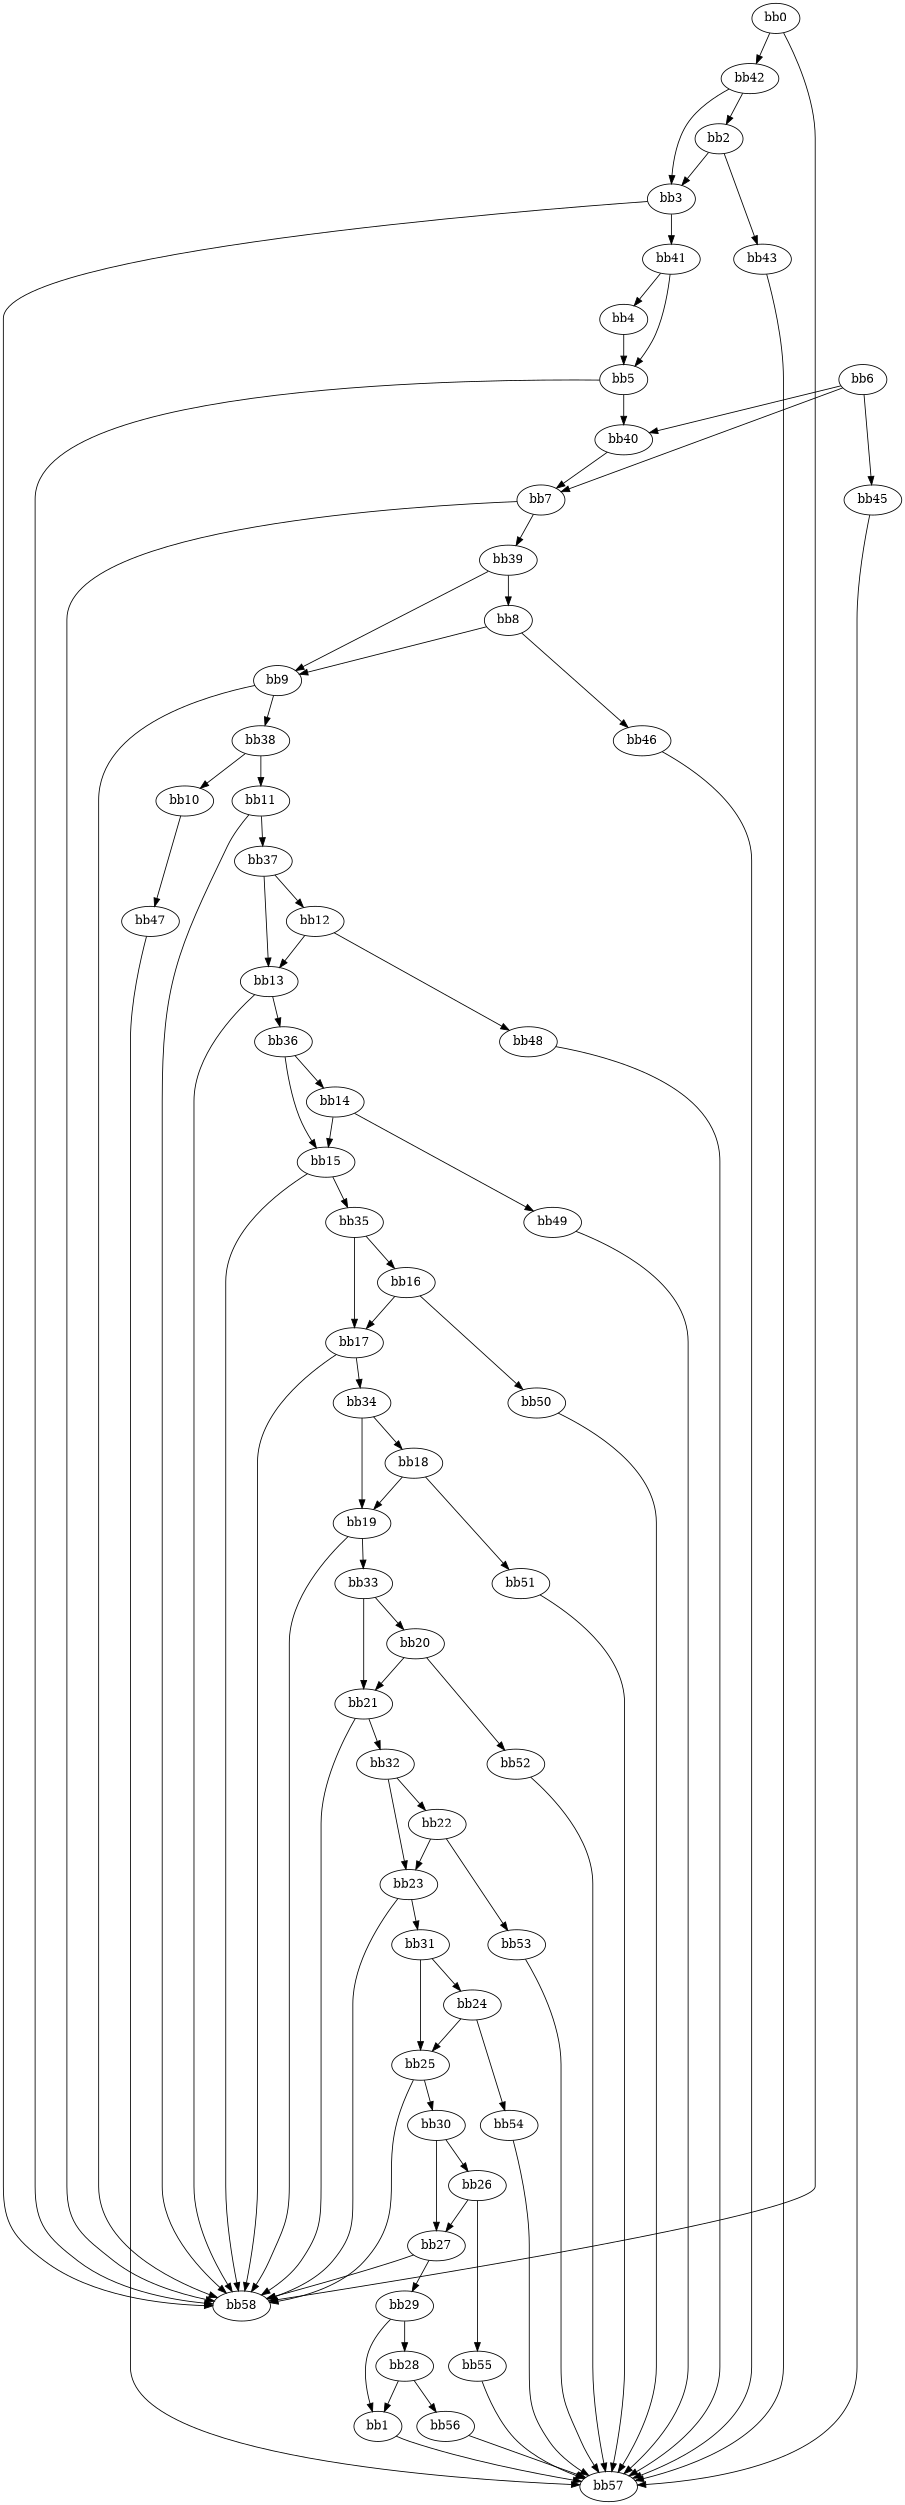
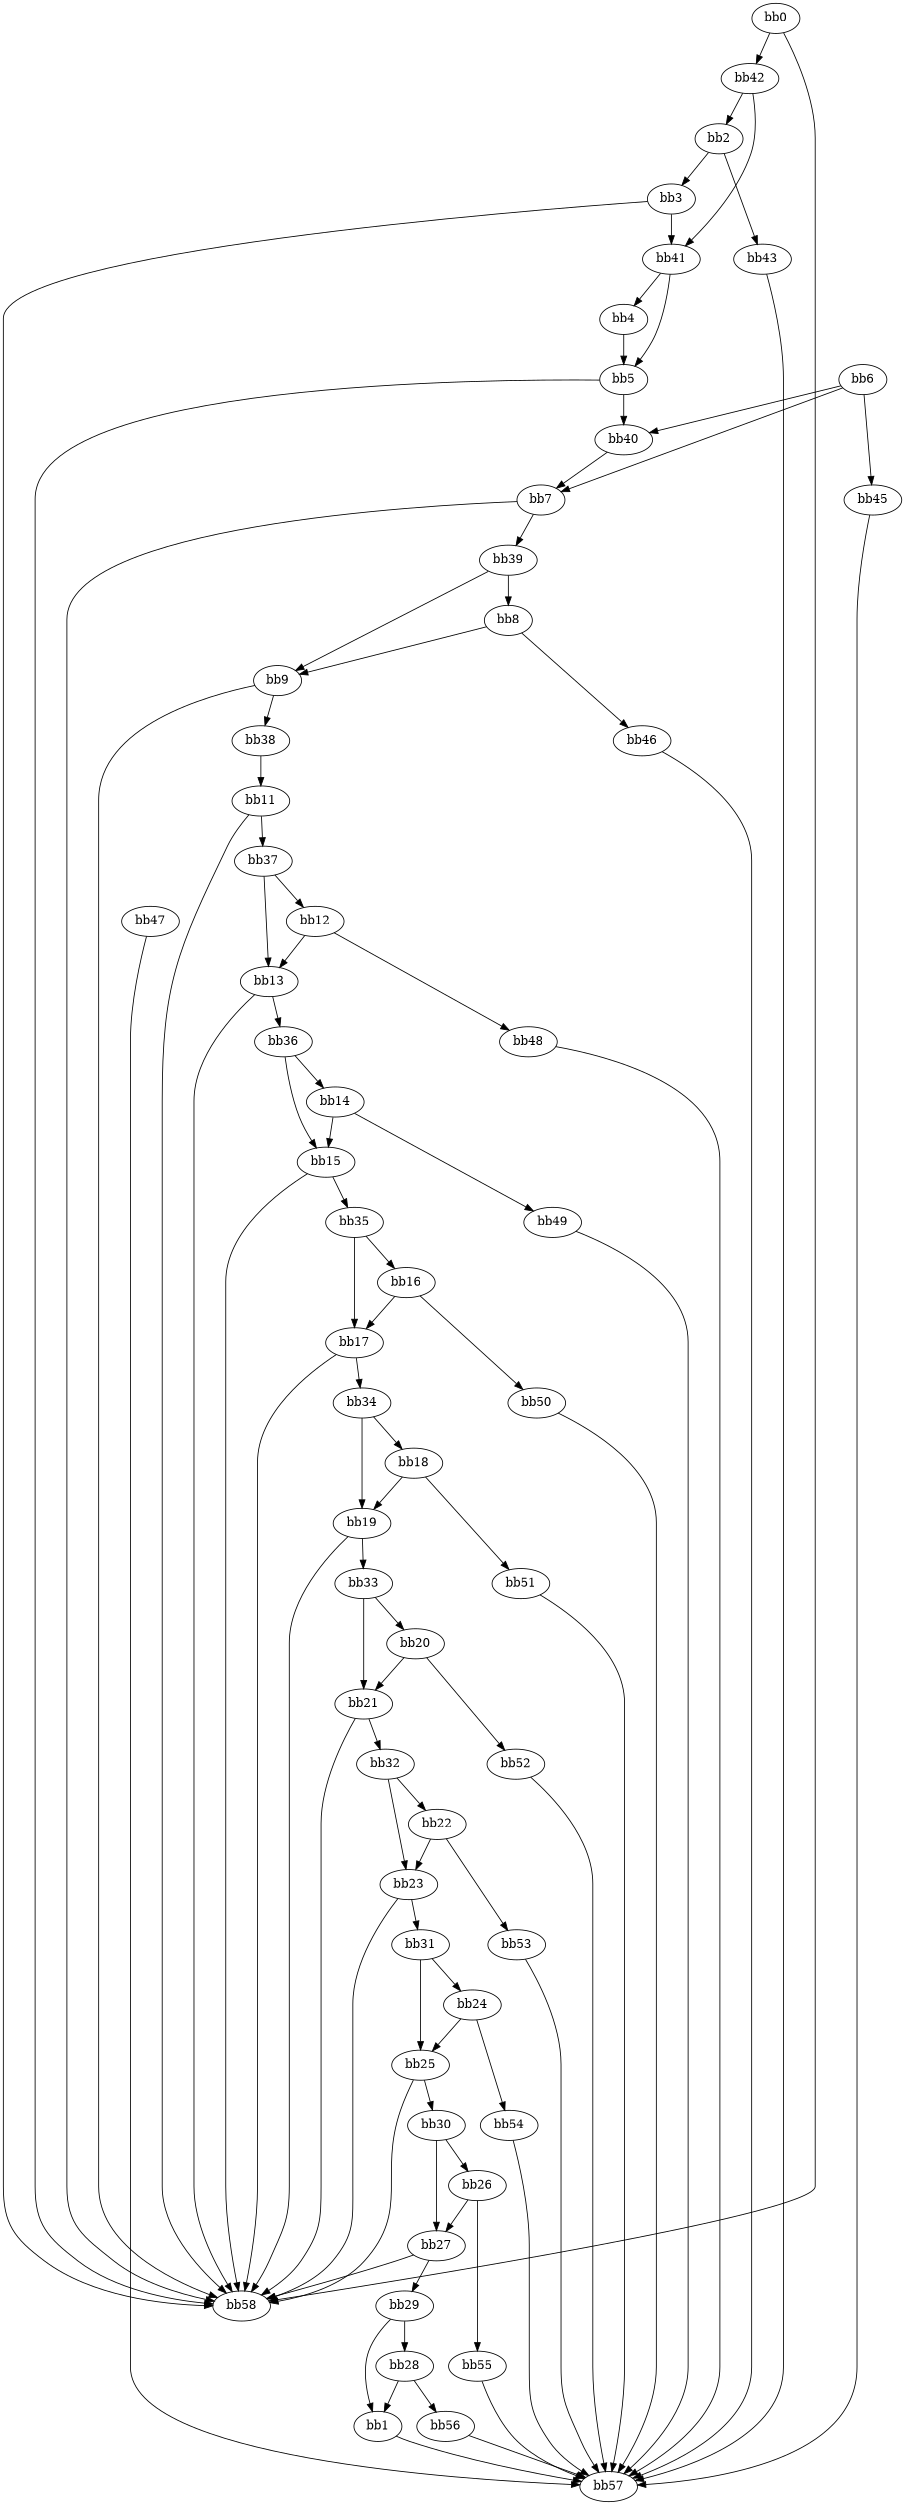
edge "bb42" -> "bb3": now "bb42" -> "bb41"
node "bb10": removed
